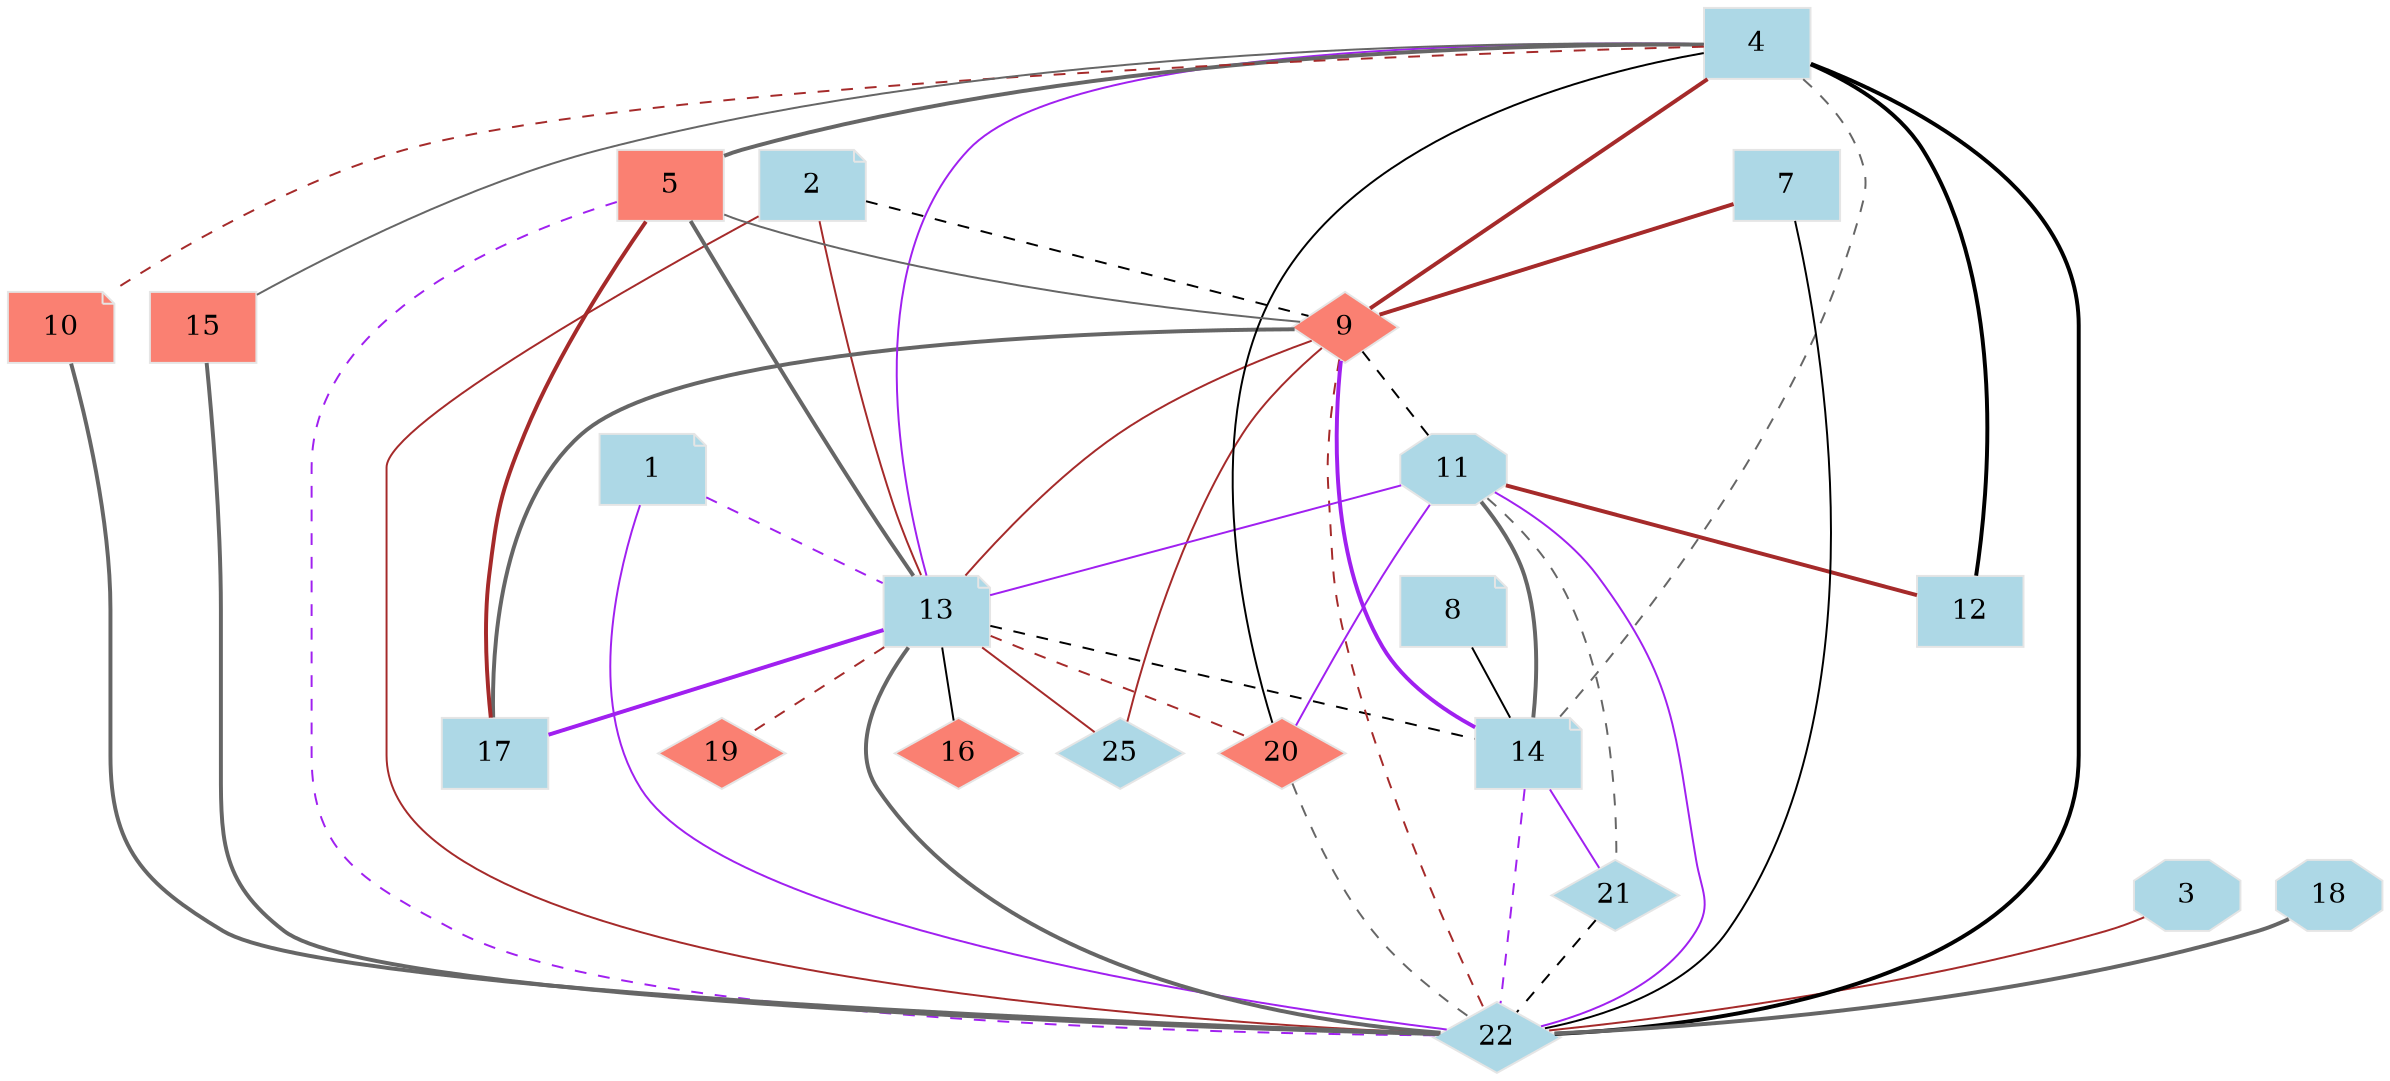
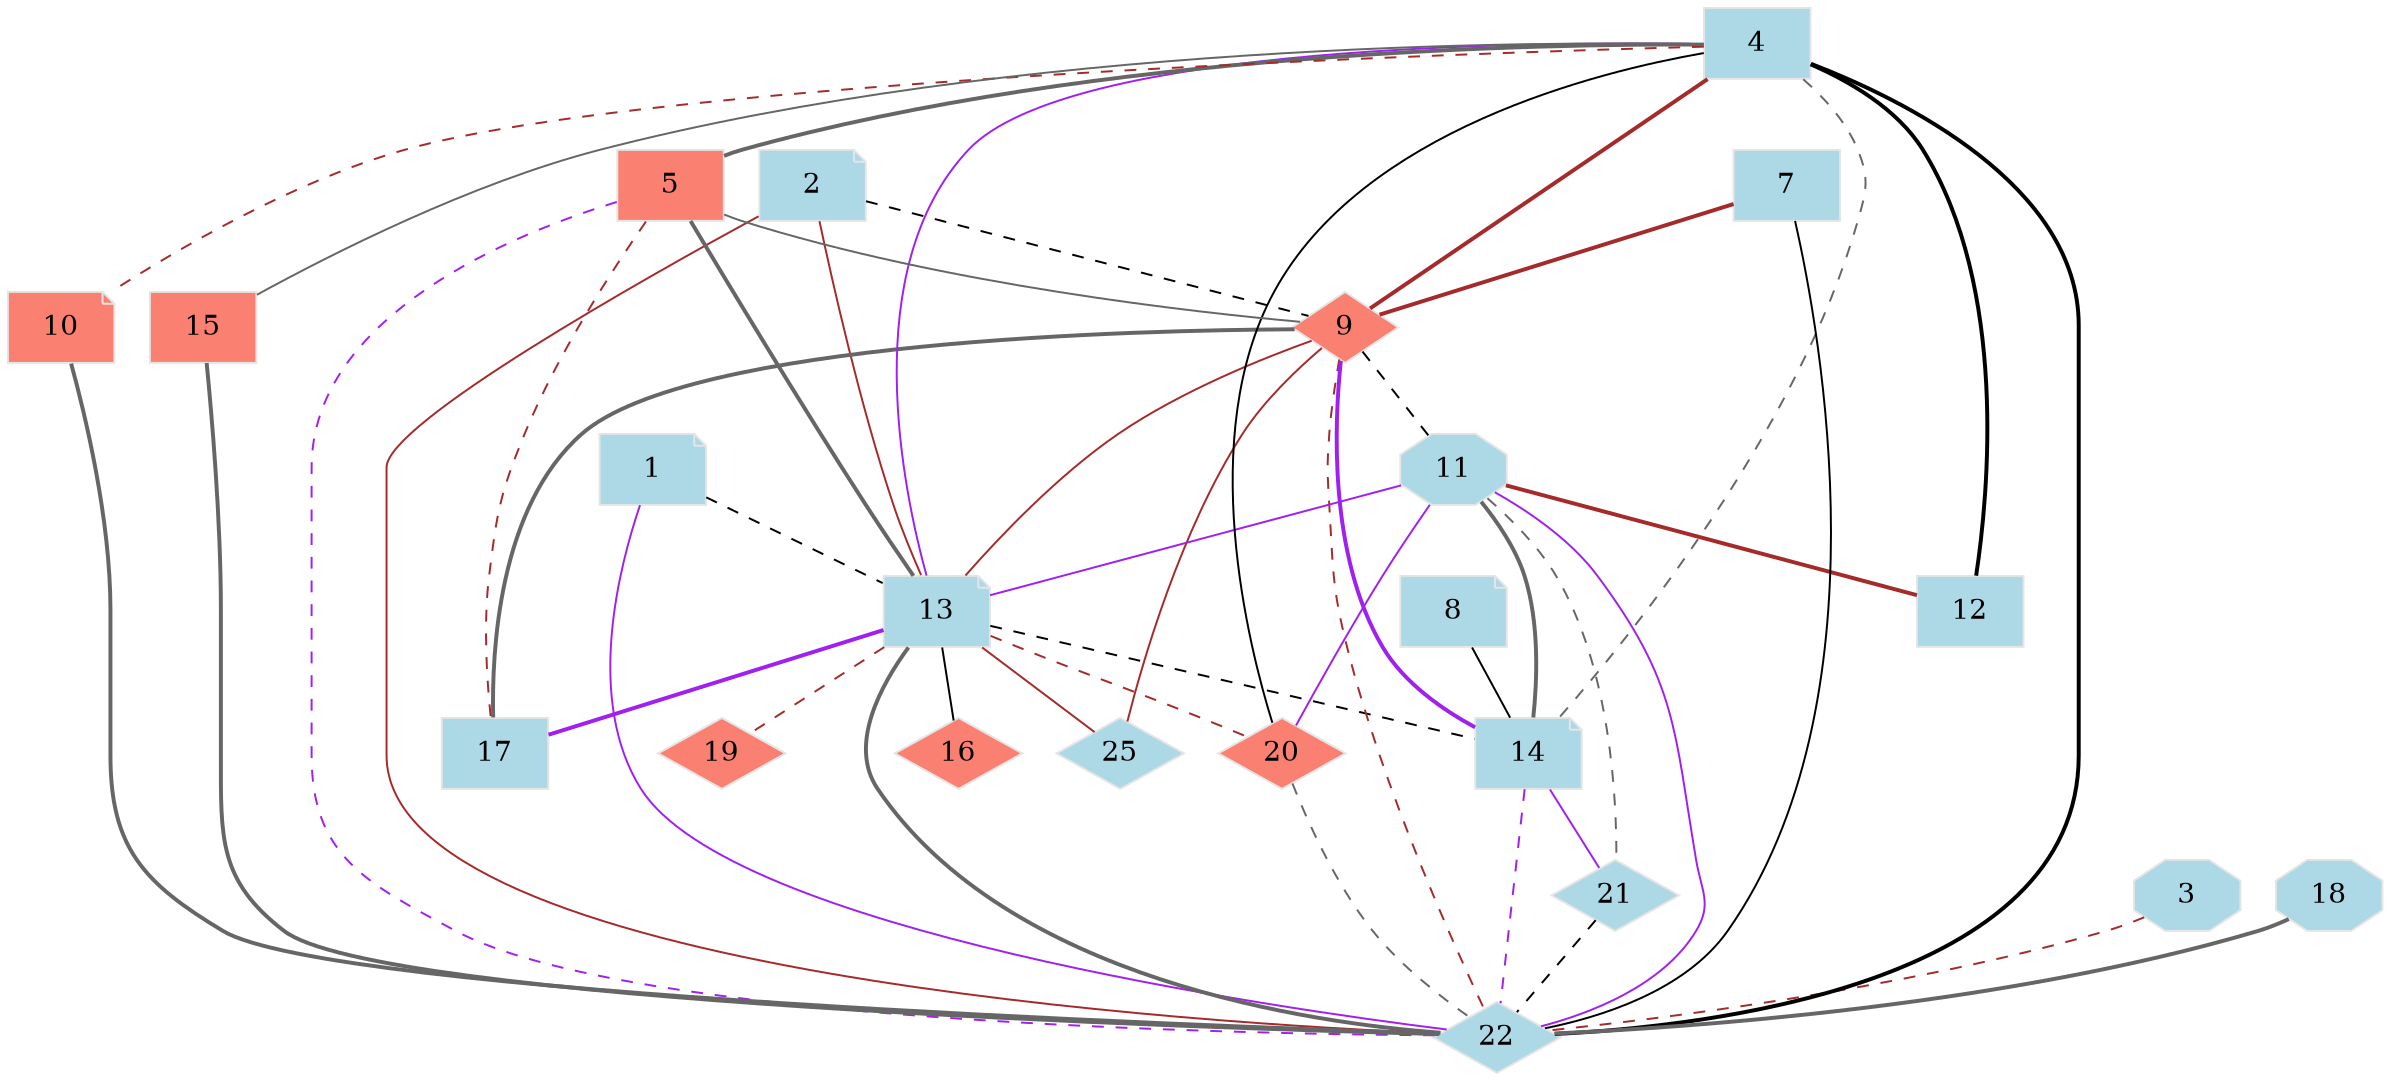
edge "5" -- "17": style bold -> dashed
edge "1" -- "13": color purple -> black
edge "3" -- "22": style solid -> dashed
